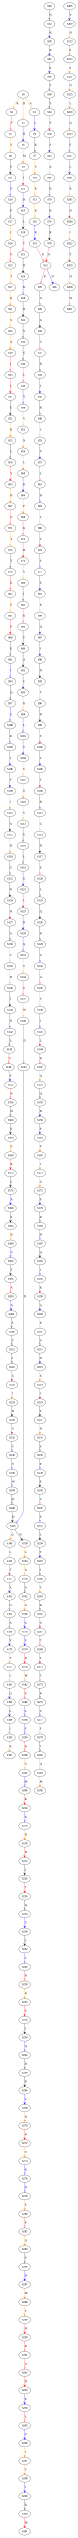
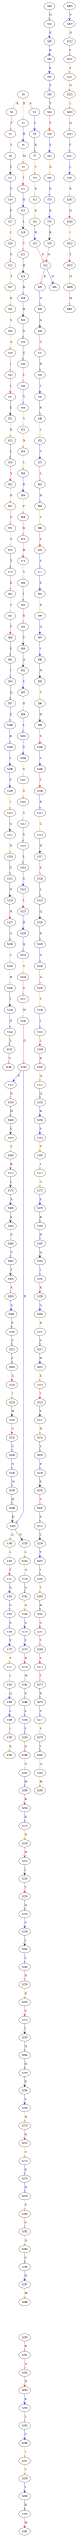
edge "S148" -> "S152": now "S143" -> "S152"
node "S289": removed
